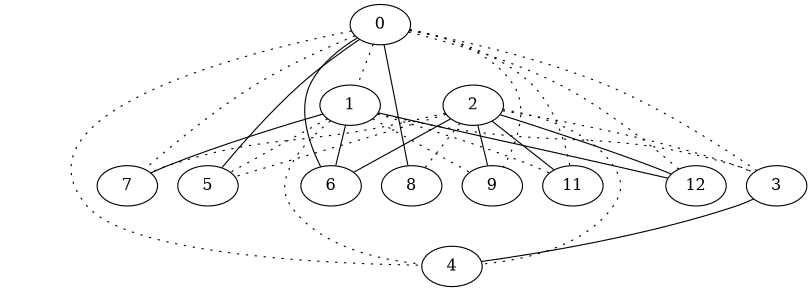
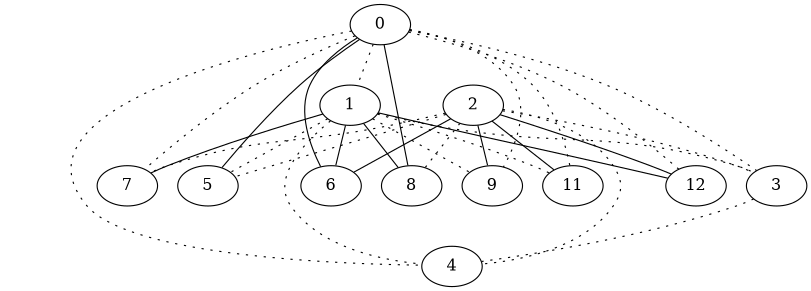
edge "1" -- "8": added
edge "3" -- "4": style solid -> dotted
